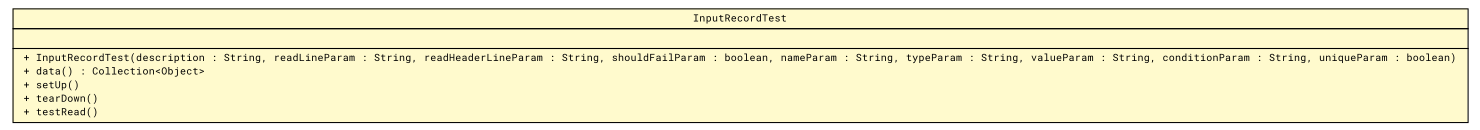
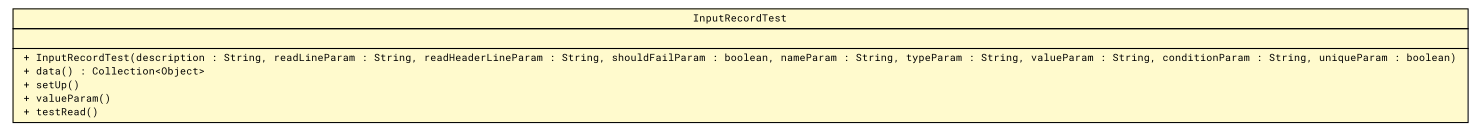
node "InputRecordTest": text "+ tearDown()" -> "+ valueParam()"
